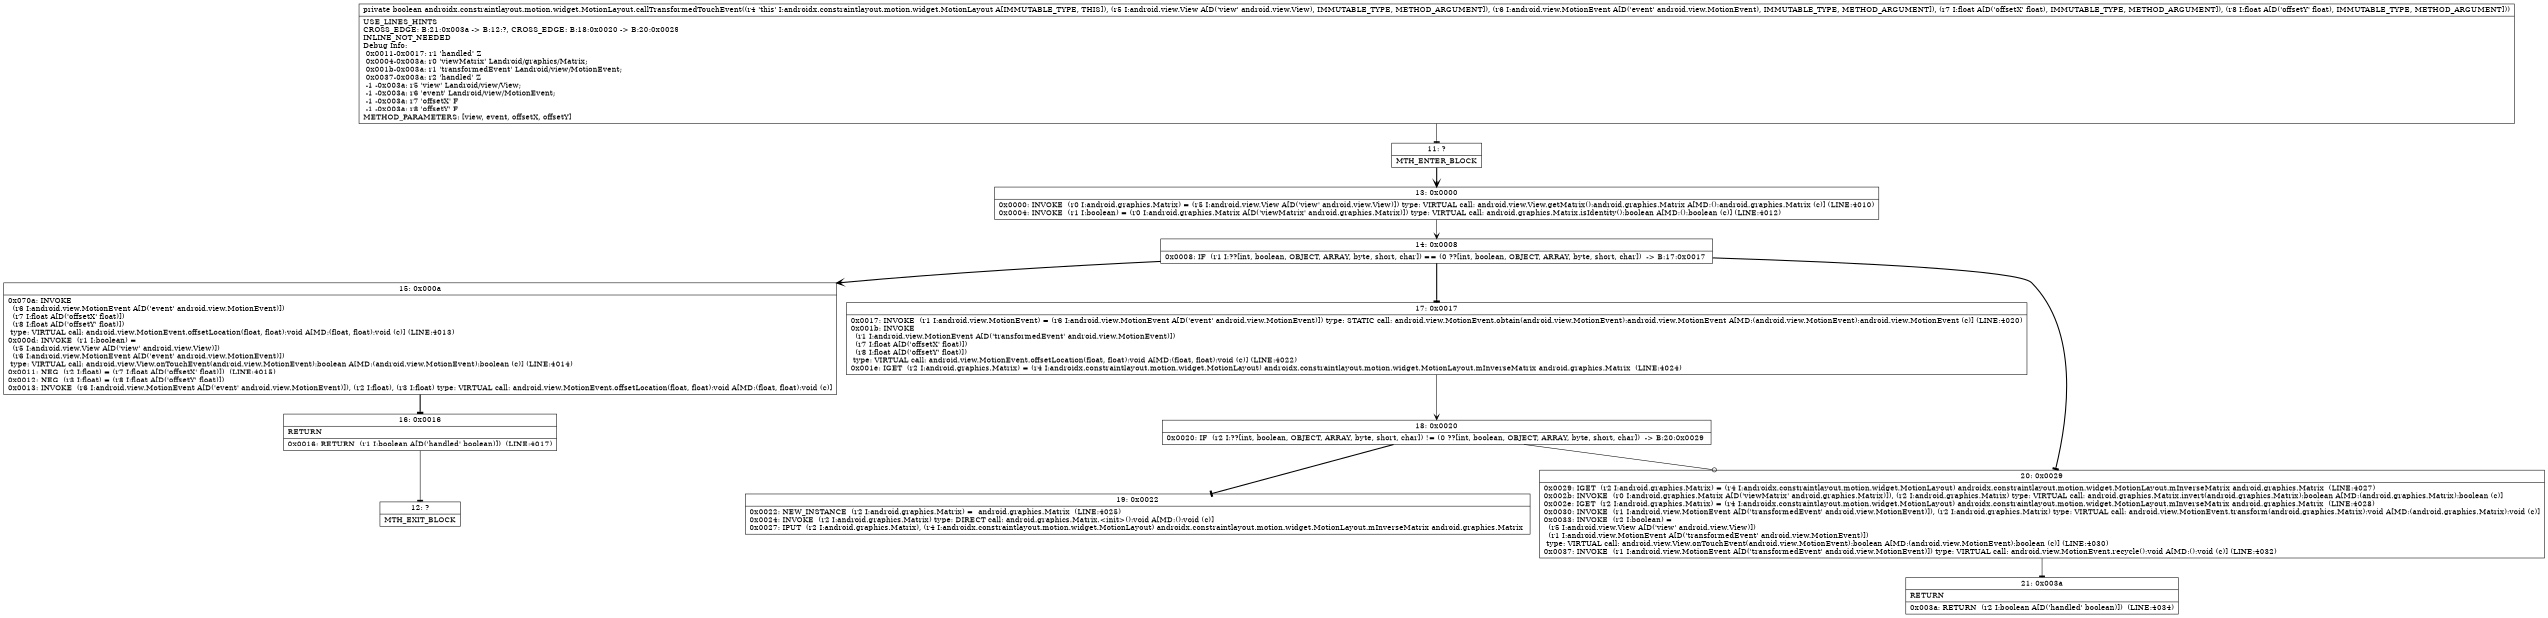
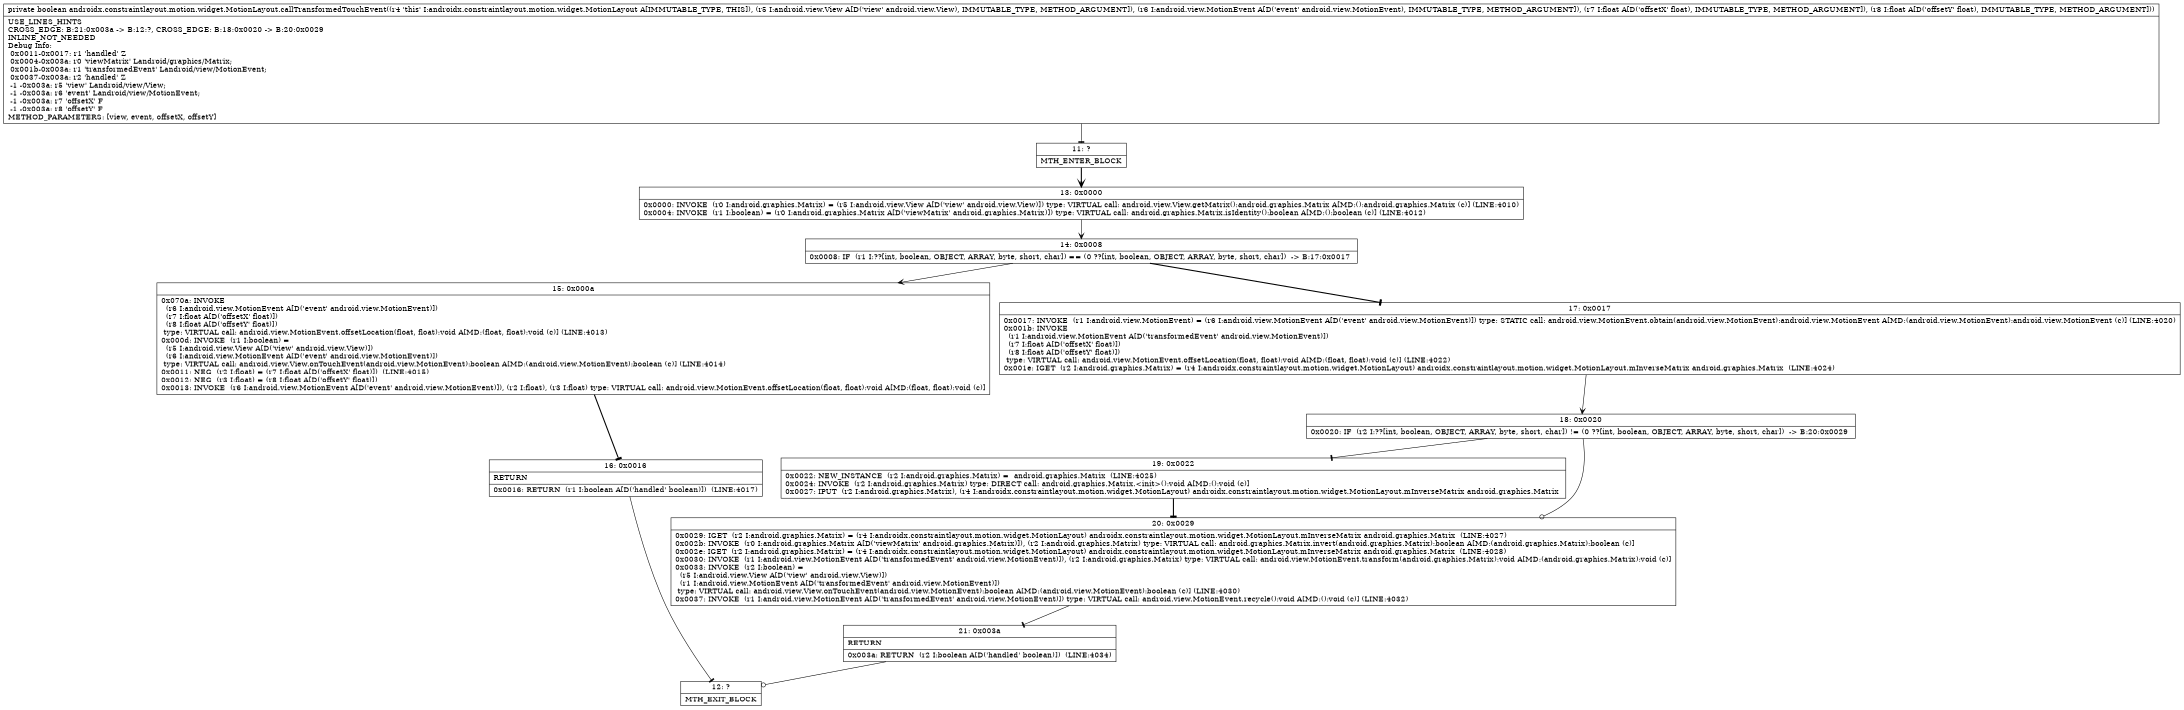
edge "14: 0x0008" -> "15: 0x000a": style bold -> solid
edge "14: 0x0008" -> "20: 0x0029": now "19: 0x0022" -> "20: 0x0029"
edge "18: 0x0020" -> "19: 0x0022": style bold -> solid
edge "21: 0x003a" -> "12: ?": added
